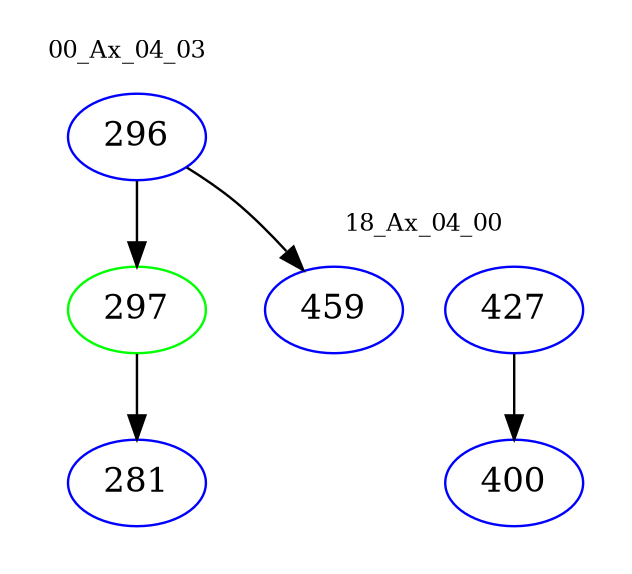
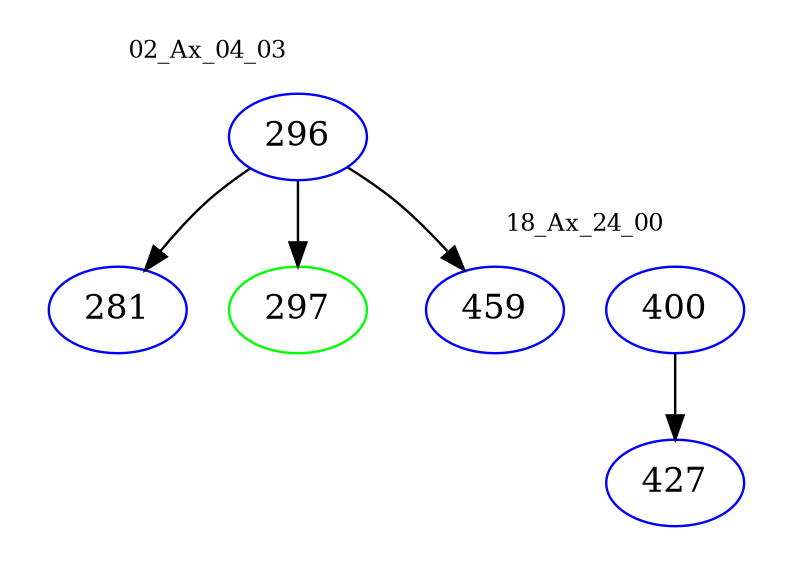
cluster "00_Ax_04_03": label "00_Ax_04_03" -> "02_Ax_04_03"
cluster "18_Ax_04_00": label "18_Ax_04_00" -> "18_Ax_24_00"
edge "297" -> "281": now "296" -> "281"
edge "427" -> "400": reversed
